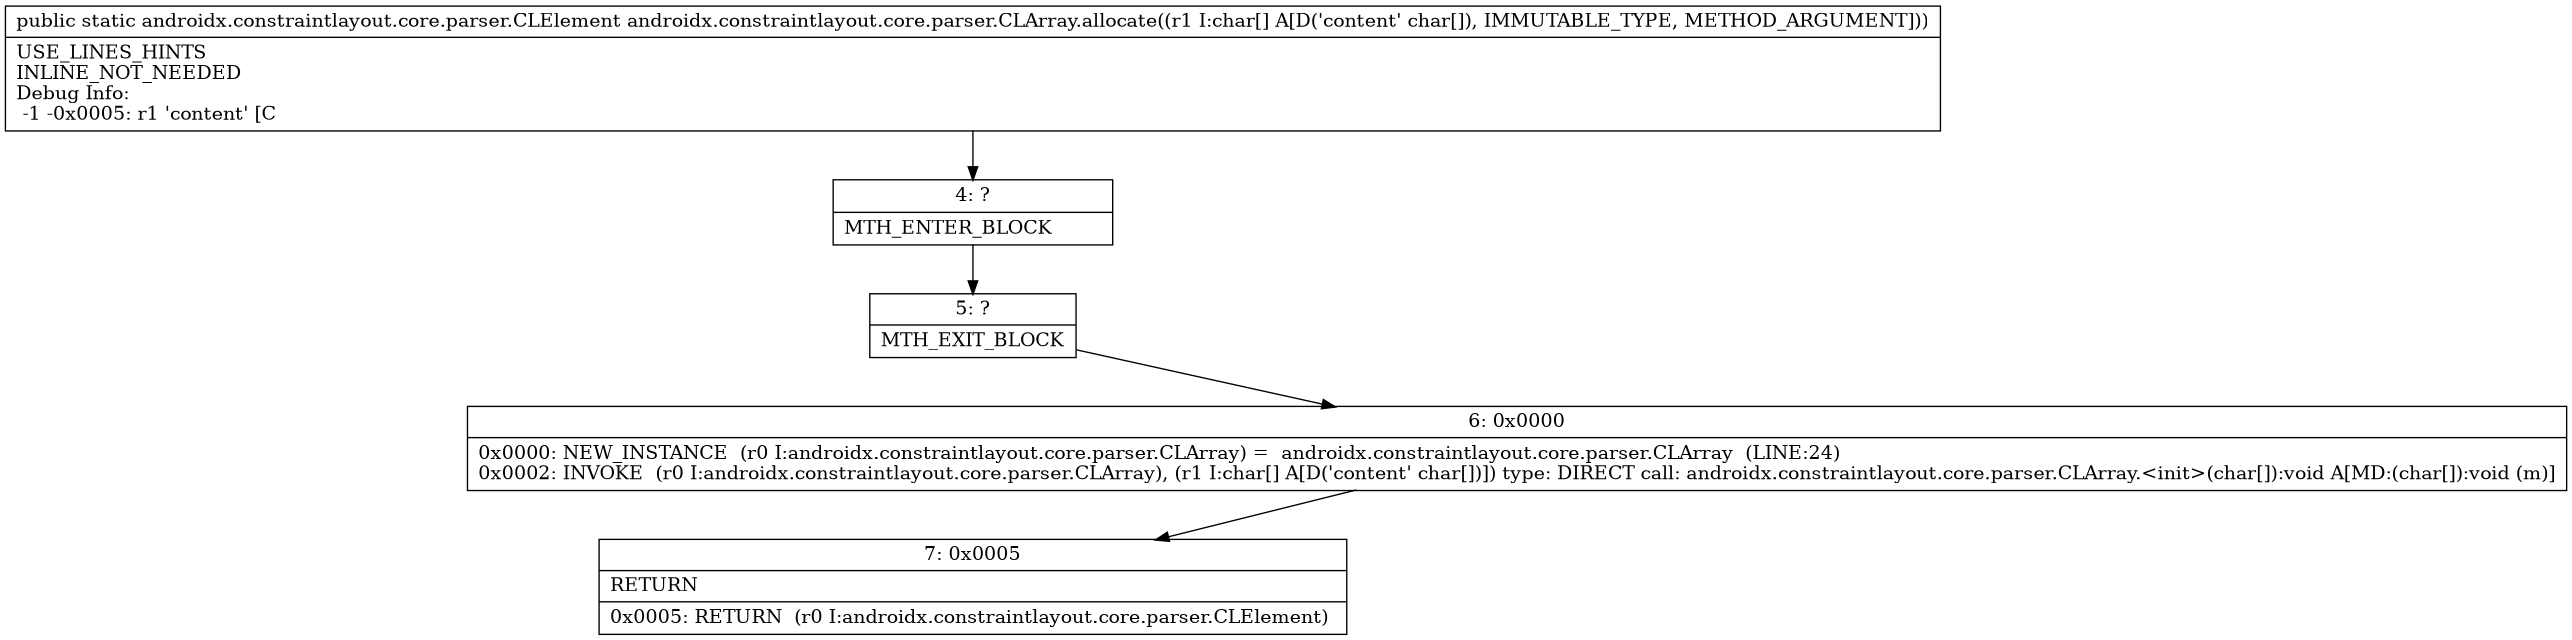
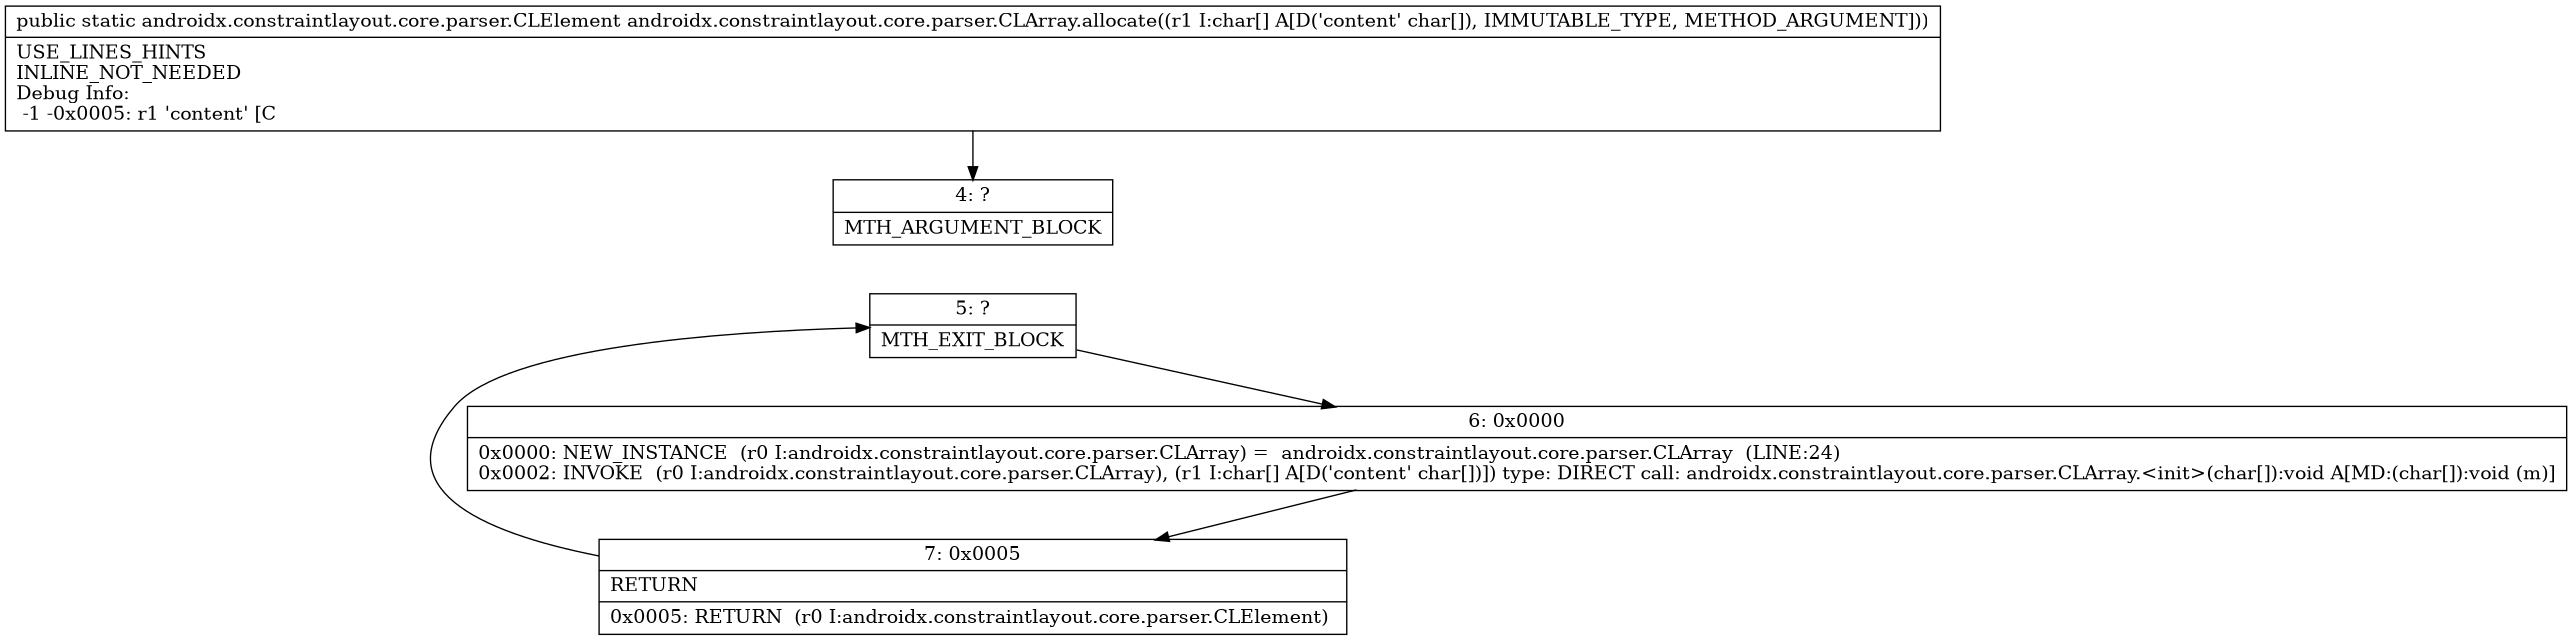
node "4: ?": text "MTH_ENTER_BLOCK" -> "MTH_ARGUMENT_BLOCK"
edge "4: ?" -> "5: ?": now "7: 0x0005" -> "5: ?"
